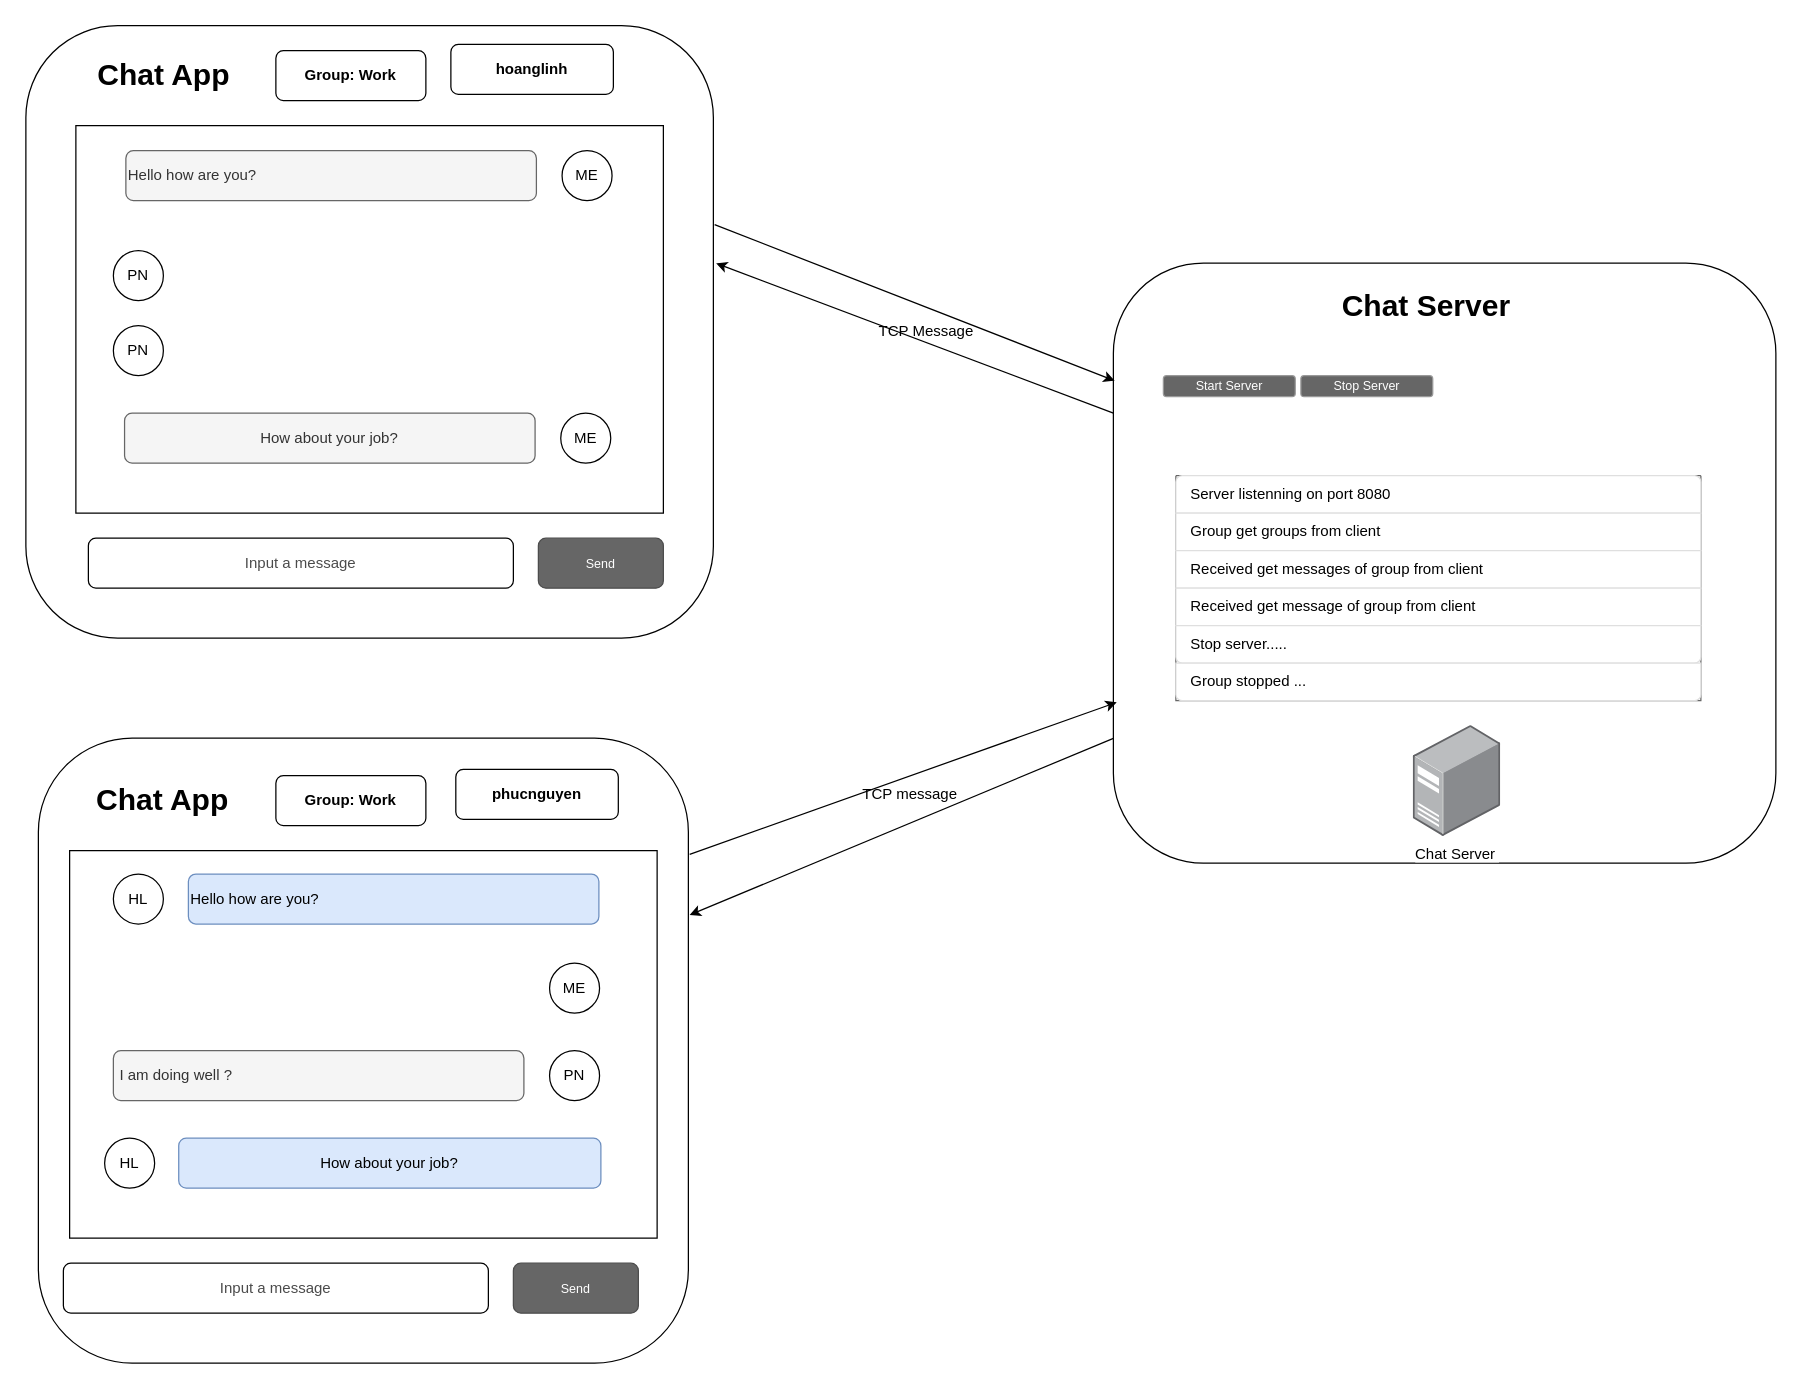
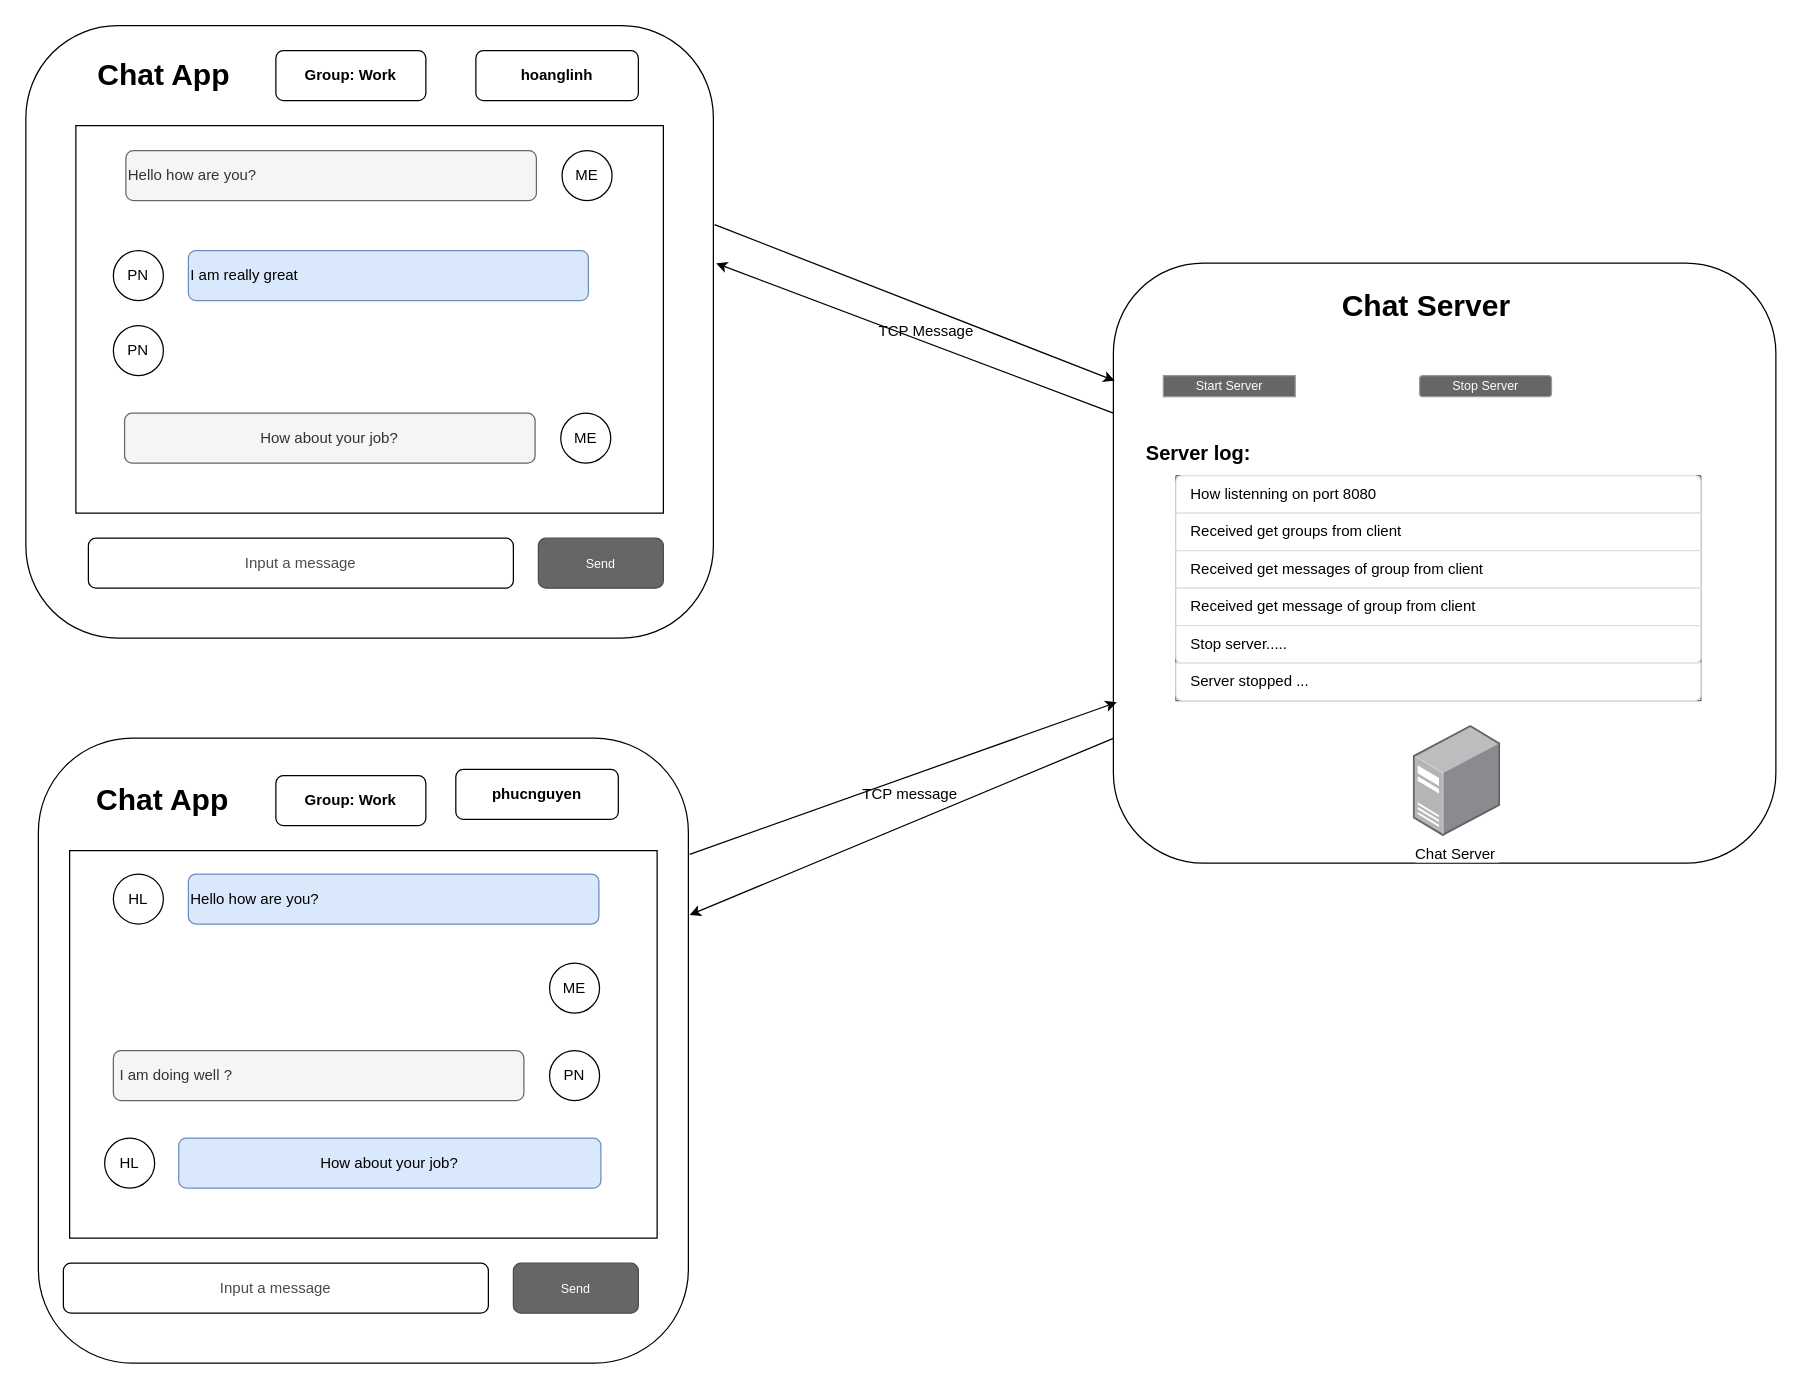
node "hoanglinh": moved (532, 69) -> (557, 76)
node "I am really great": added
node "Start Server": shape rounded rectangle -> rectangle
node "Stop Server": moved (1367, 386) -> (1485, 386)
node "Server log:": added
node "Server listenning on port 8080": label "Server listenning on port 8080" -> "How listenning on port 8080"
node "Group get groups from client": label "Group get groups from client" -> "Received get groups from client"
node "Group stopped ...": label "Group stopped ..." -> "Server stopped ..."
